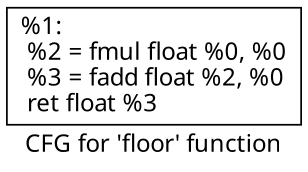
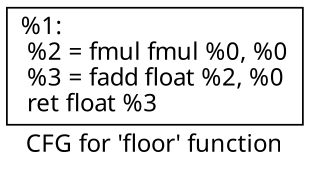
node "%1:": text "%2 = fmul float %0, %0" -> "%2 = fmul fmul %0, %0"
